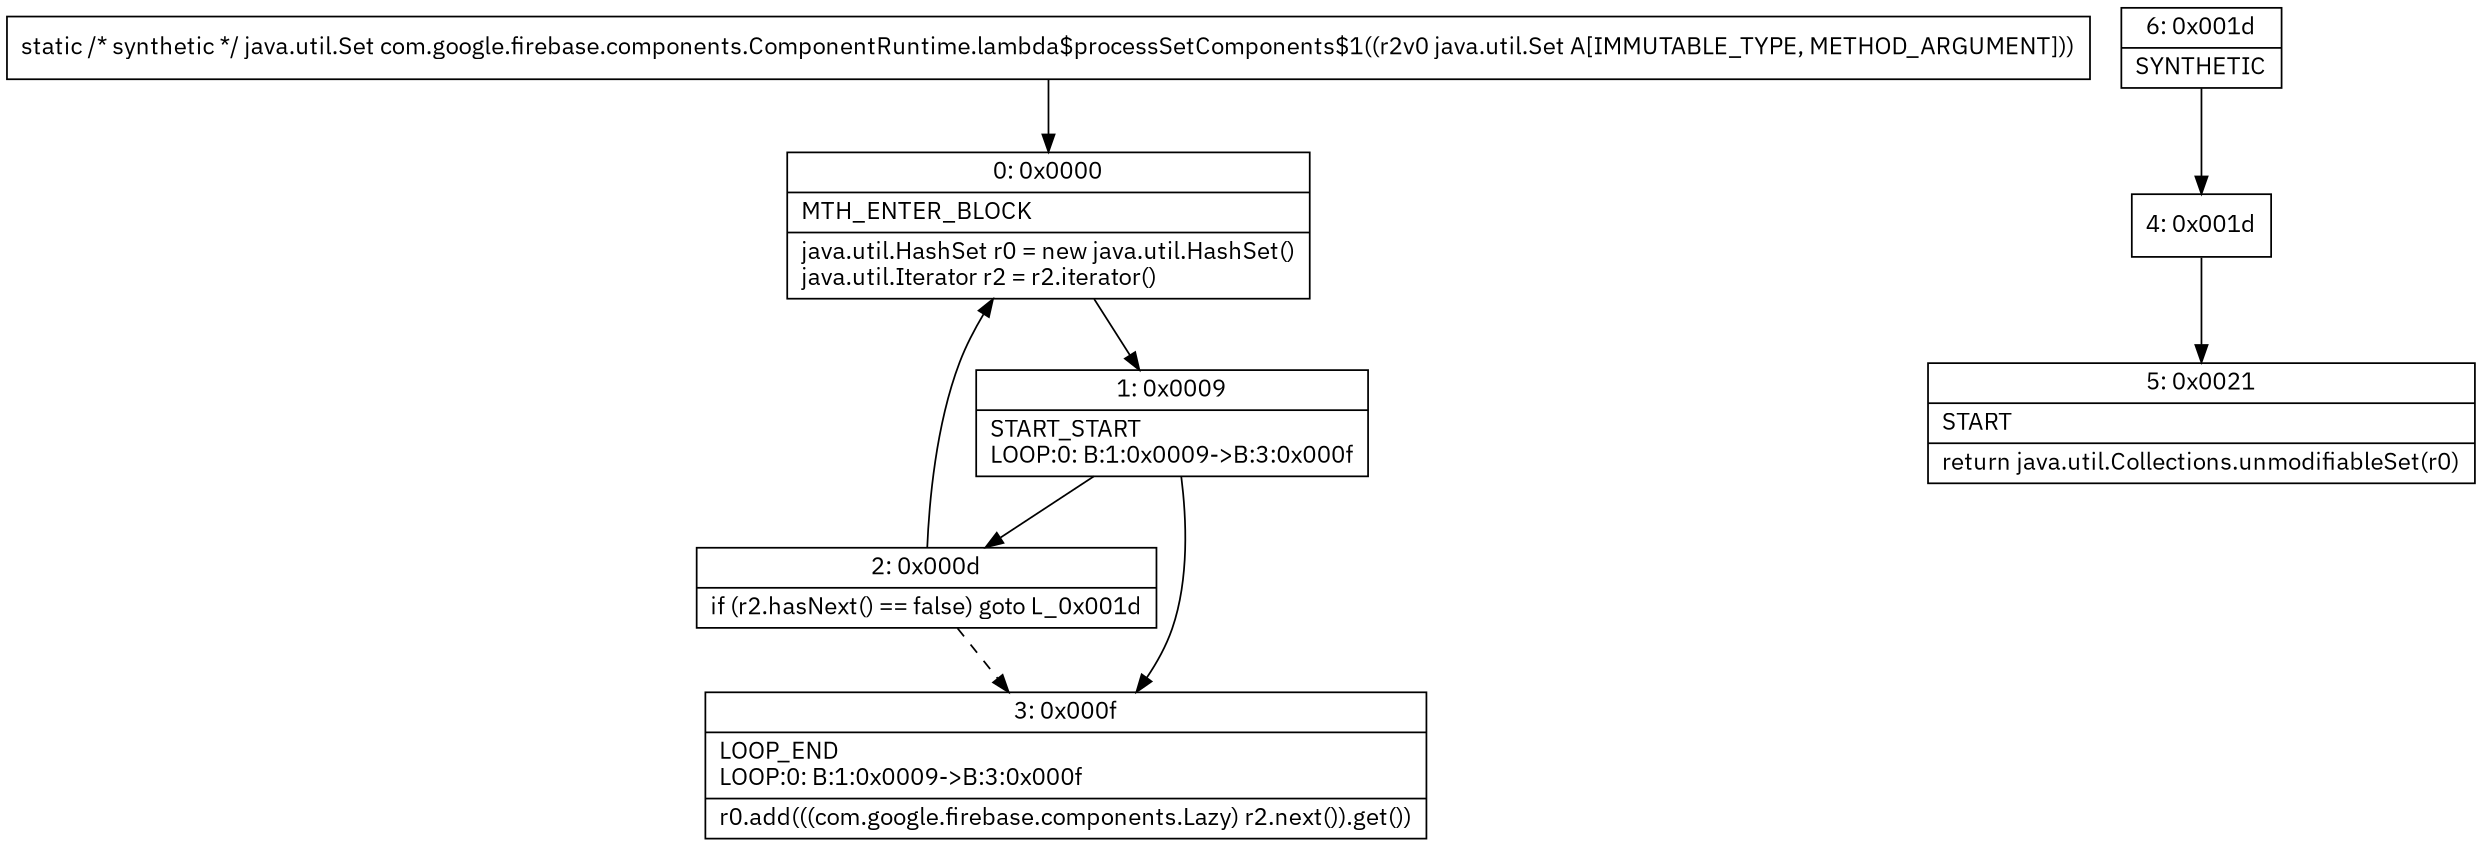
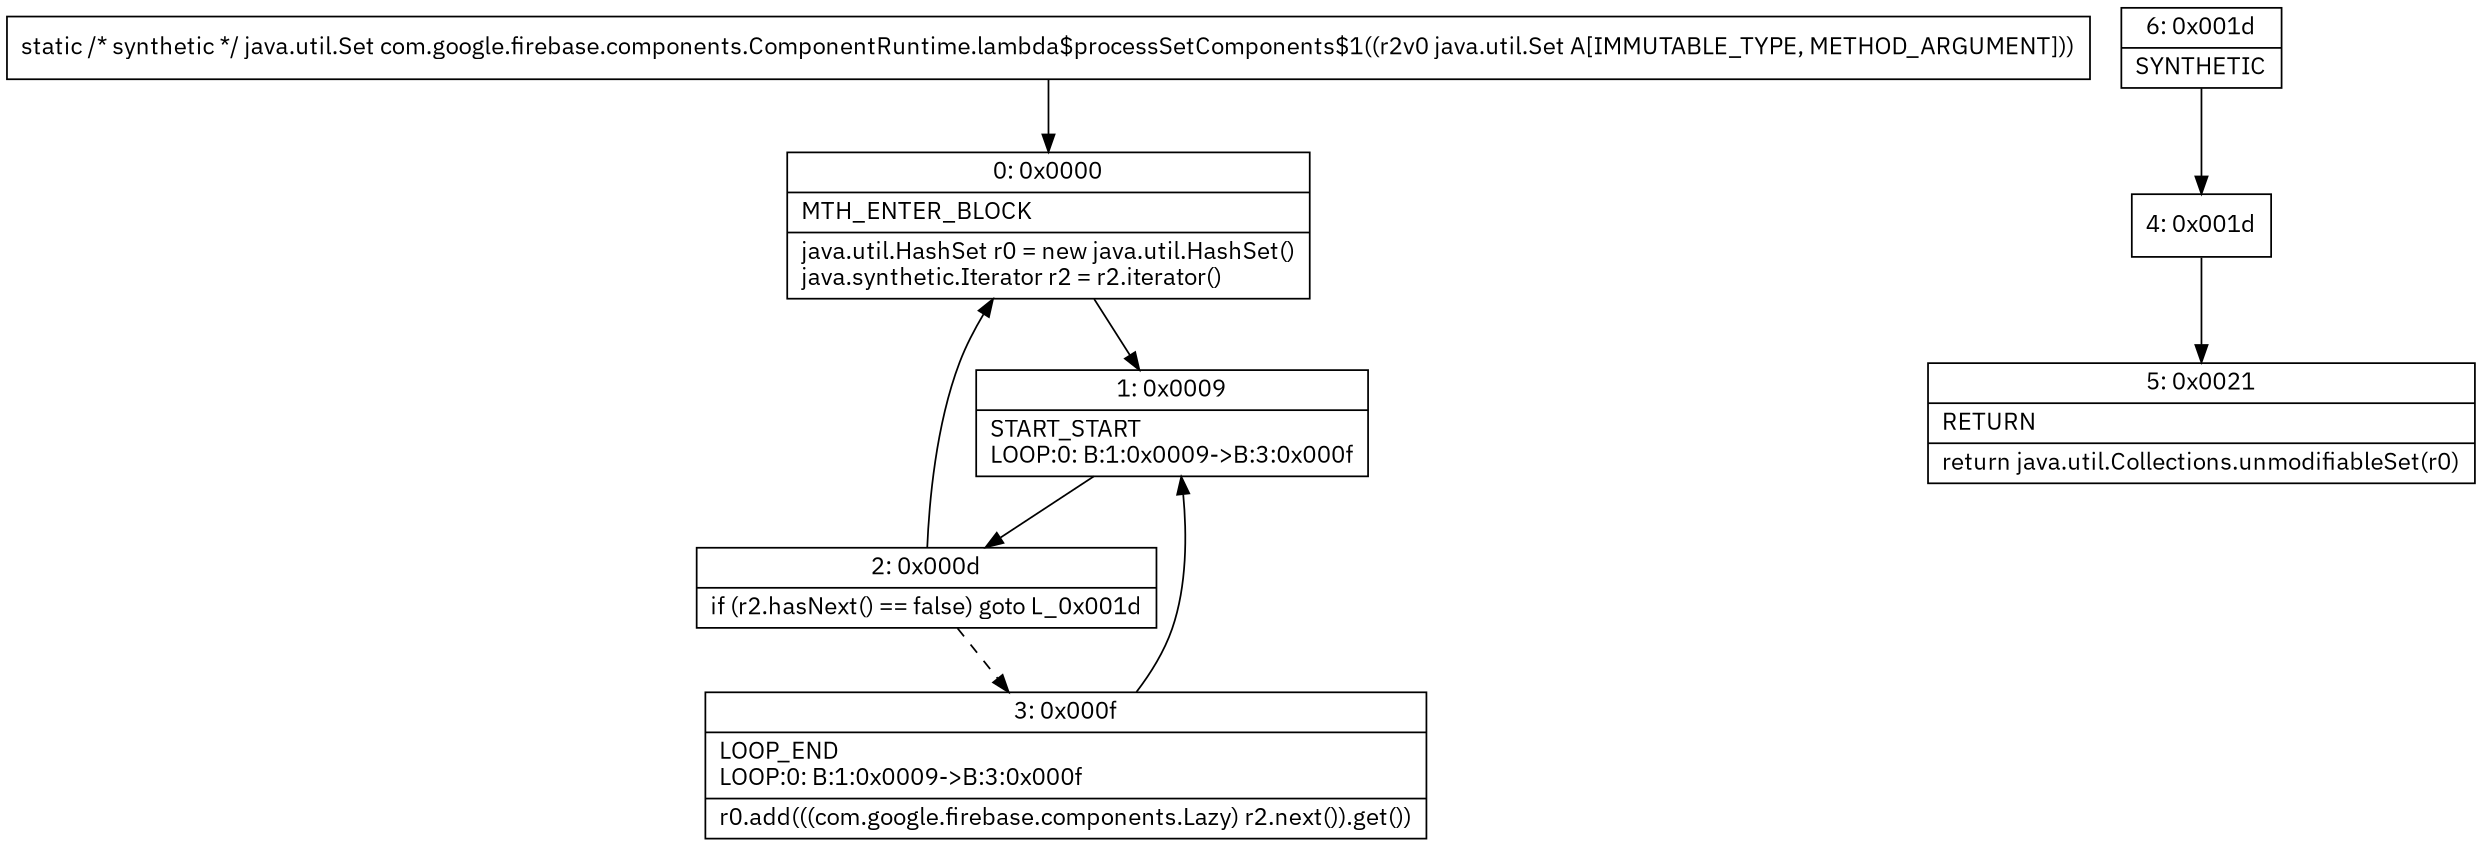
node "0: 0x0000": text "java.util.Iterator r2 = r2.iterator()" -> "java.synthetic.Iterator r2 = r2.iterator()"
node "5: 0x0021": text "START" -> "RETURN"
edge "1: 0x0009" -> "3: 0x000f": reversed
